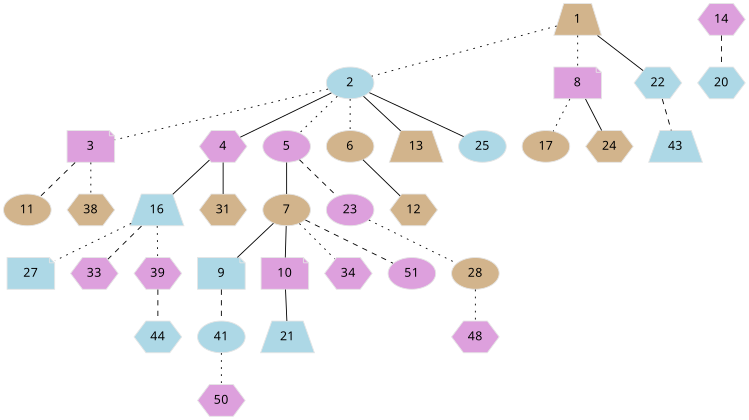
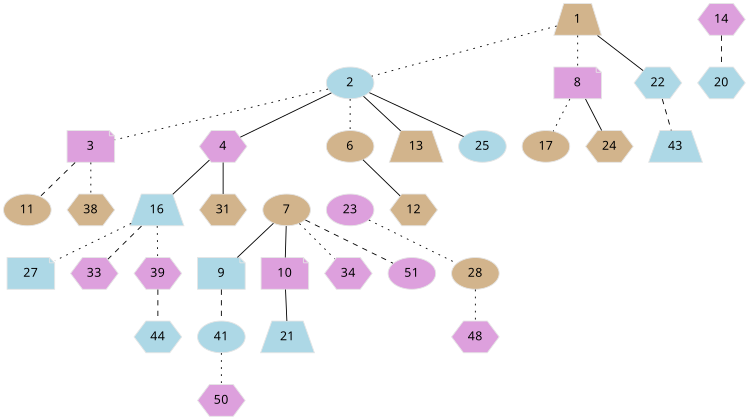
node "5": removed
